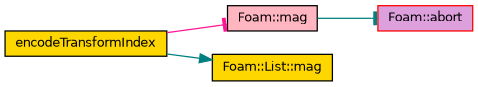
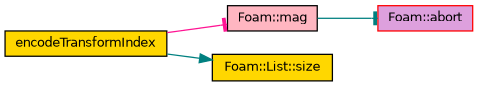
node "Foam::List::mag": label "Foam::List::mag" -> "Foam::List::size"
